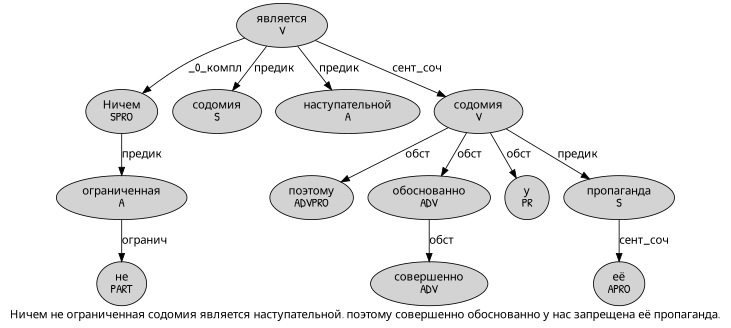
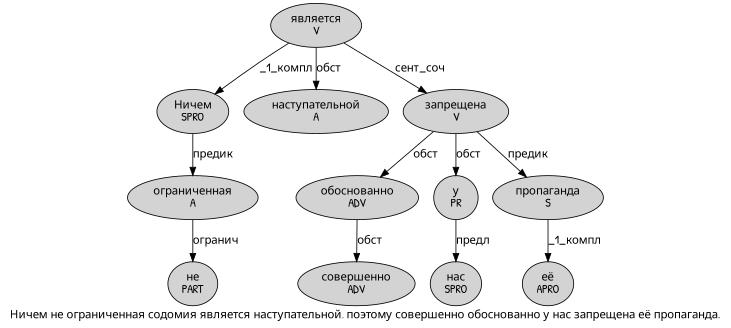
edge "является V" -> "Ничем SPRO": label "_0_компл" -> "_1_компл"
edge "является V" -> "наступательной A": label "предик" -> "обст"
node "содомия S": removed
node "содомия V": label "содомия V" -> "запрещена V"
node "поэтому ADVPRO": removed
edge "пропаганда S" -> "её APRO": label "сент_соч" -> "_1_компл"
node "нас SPRO": added
